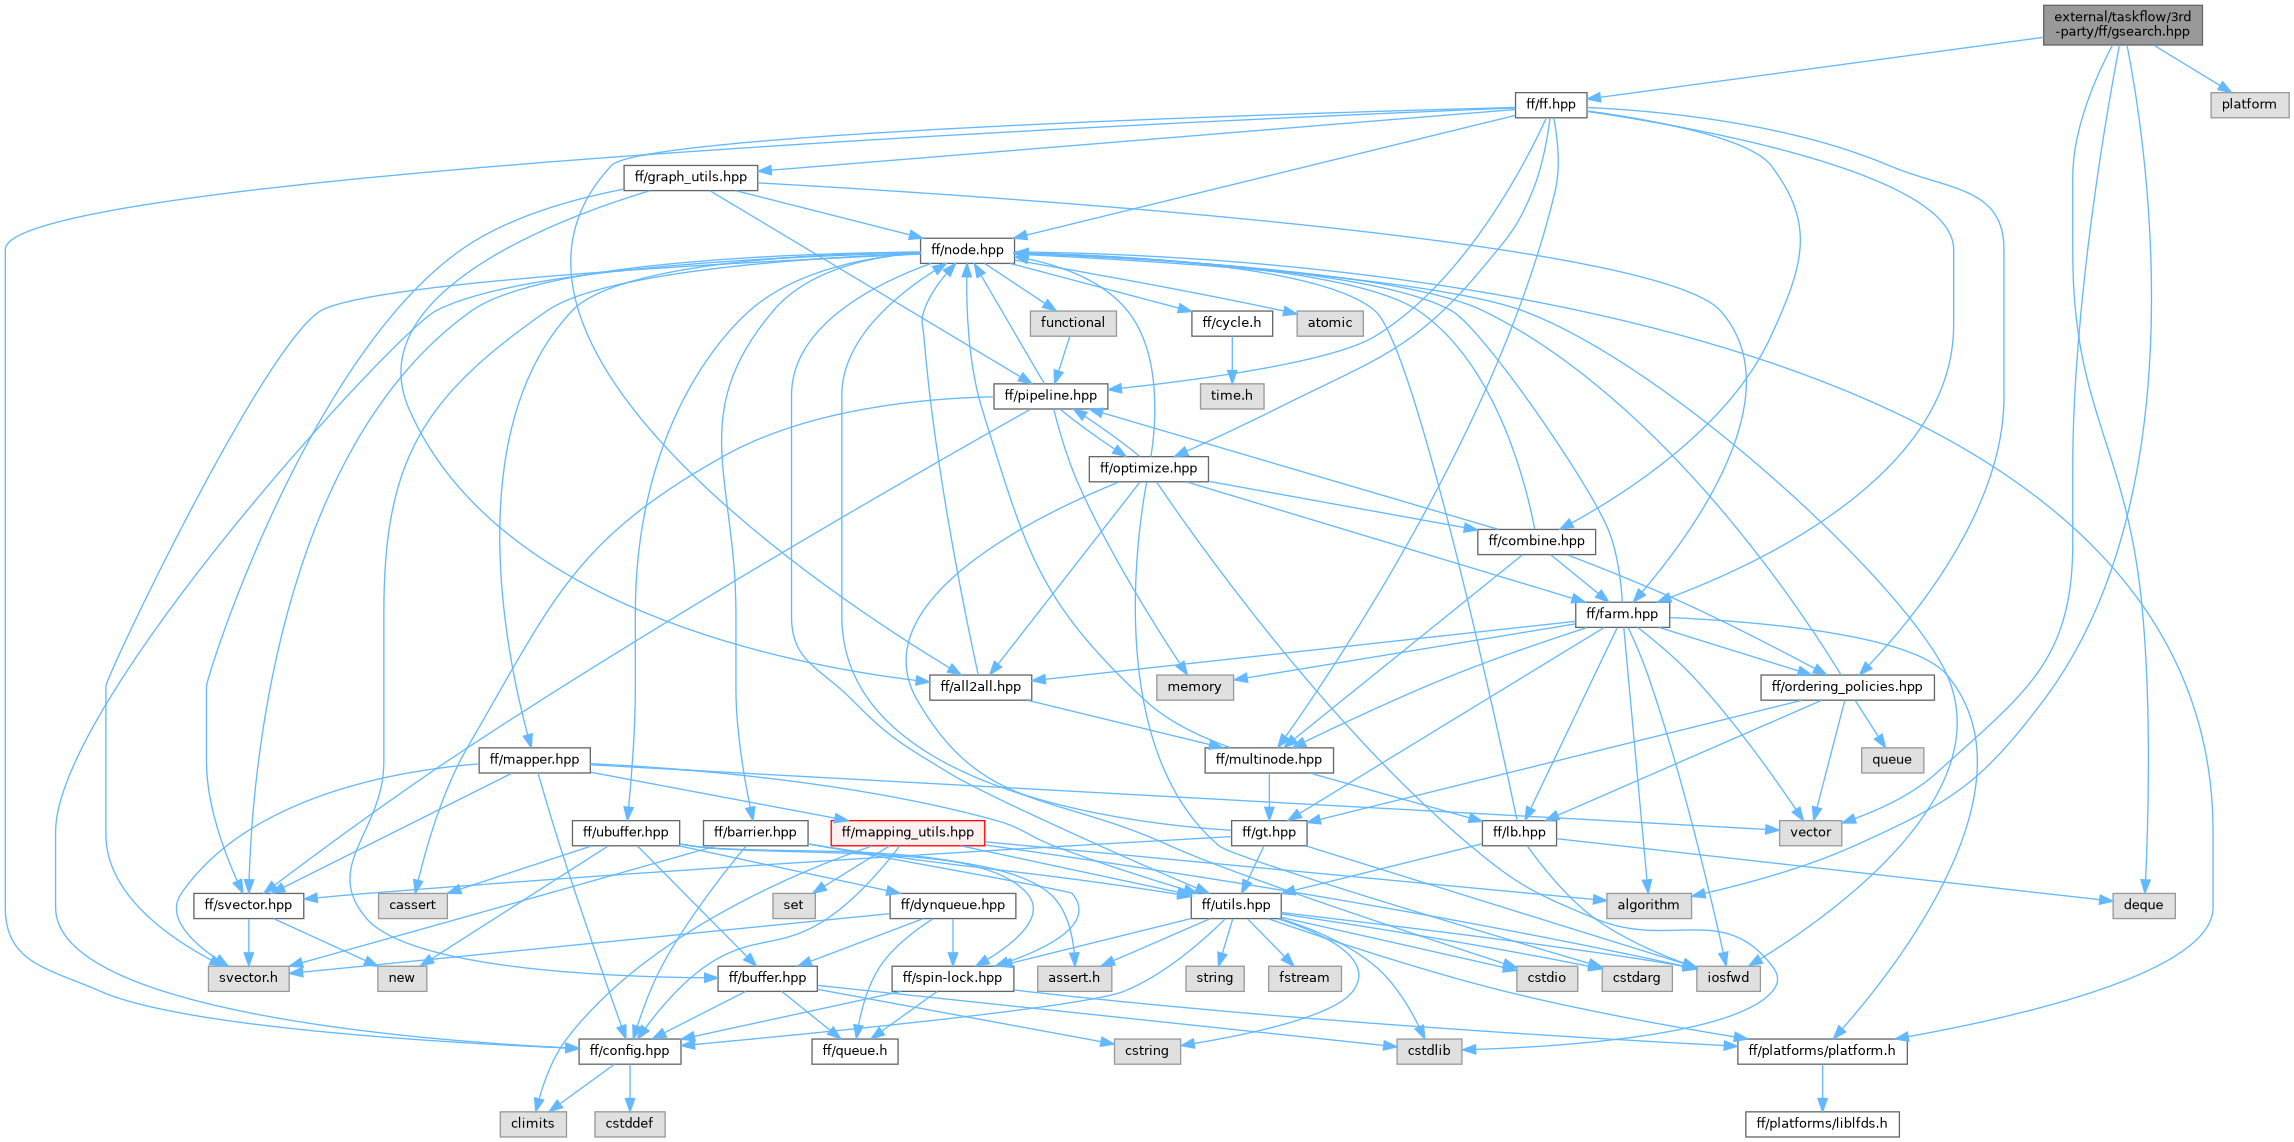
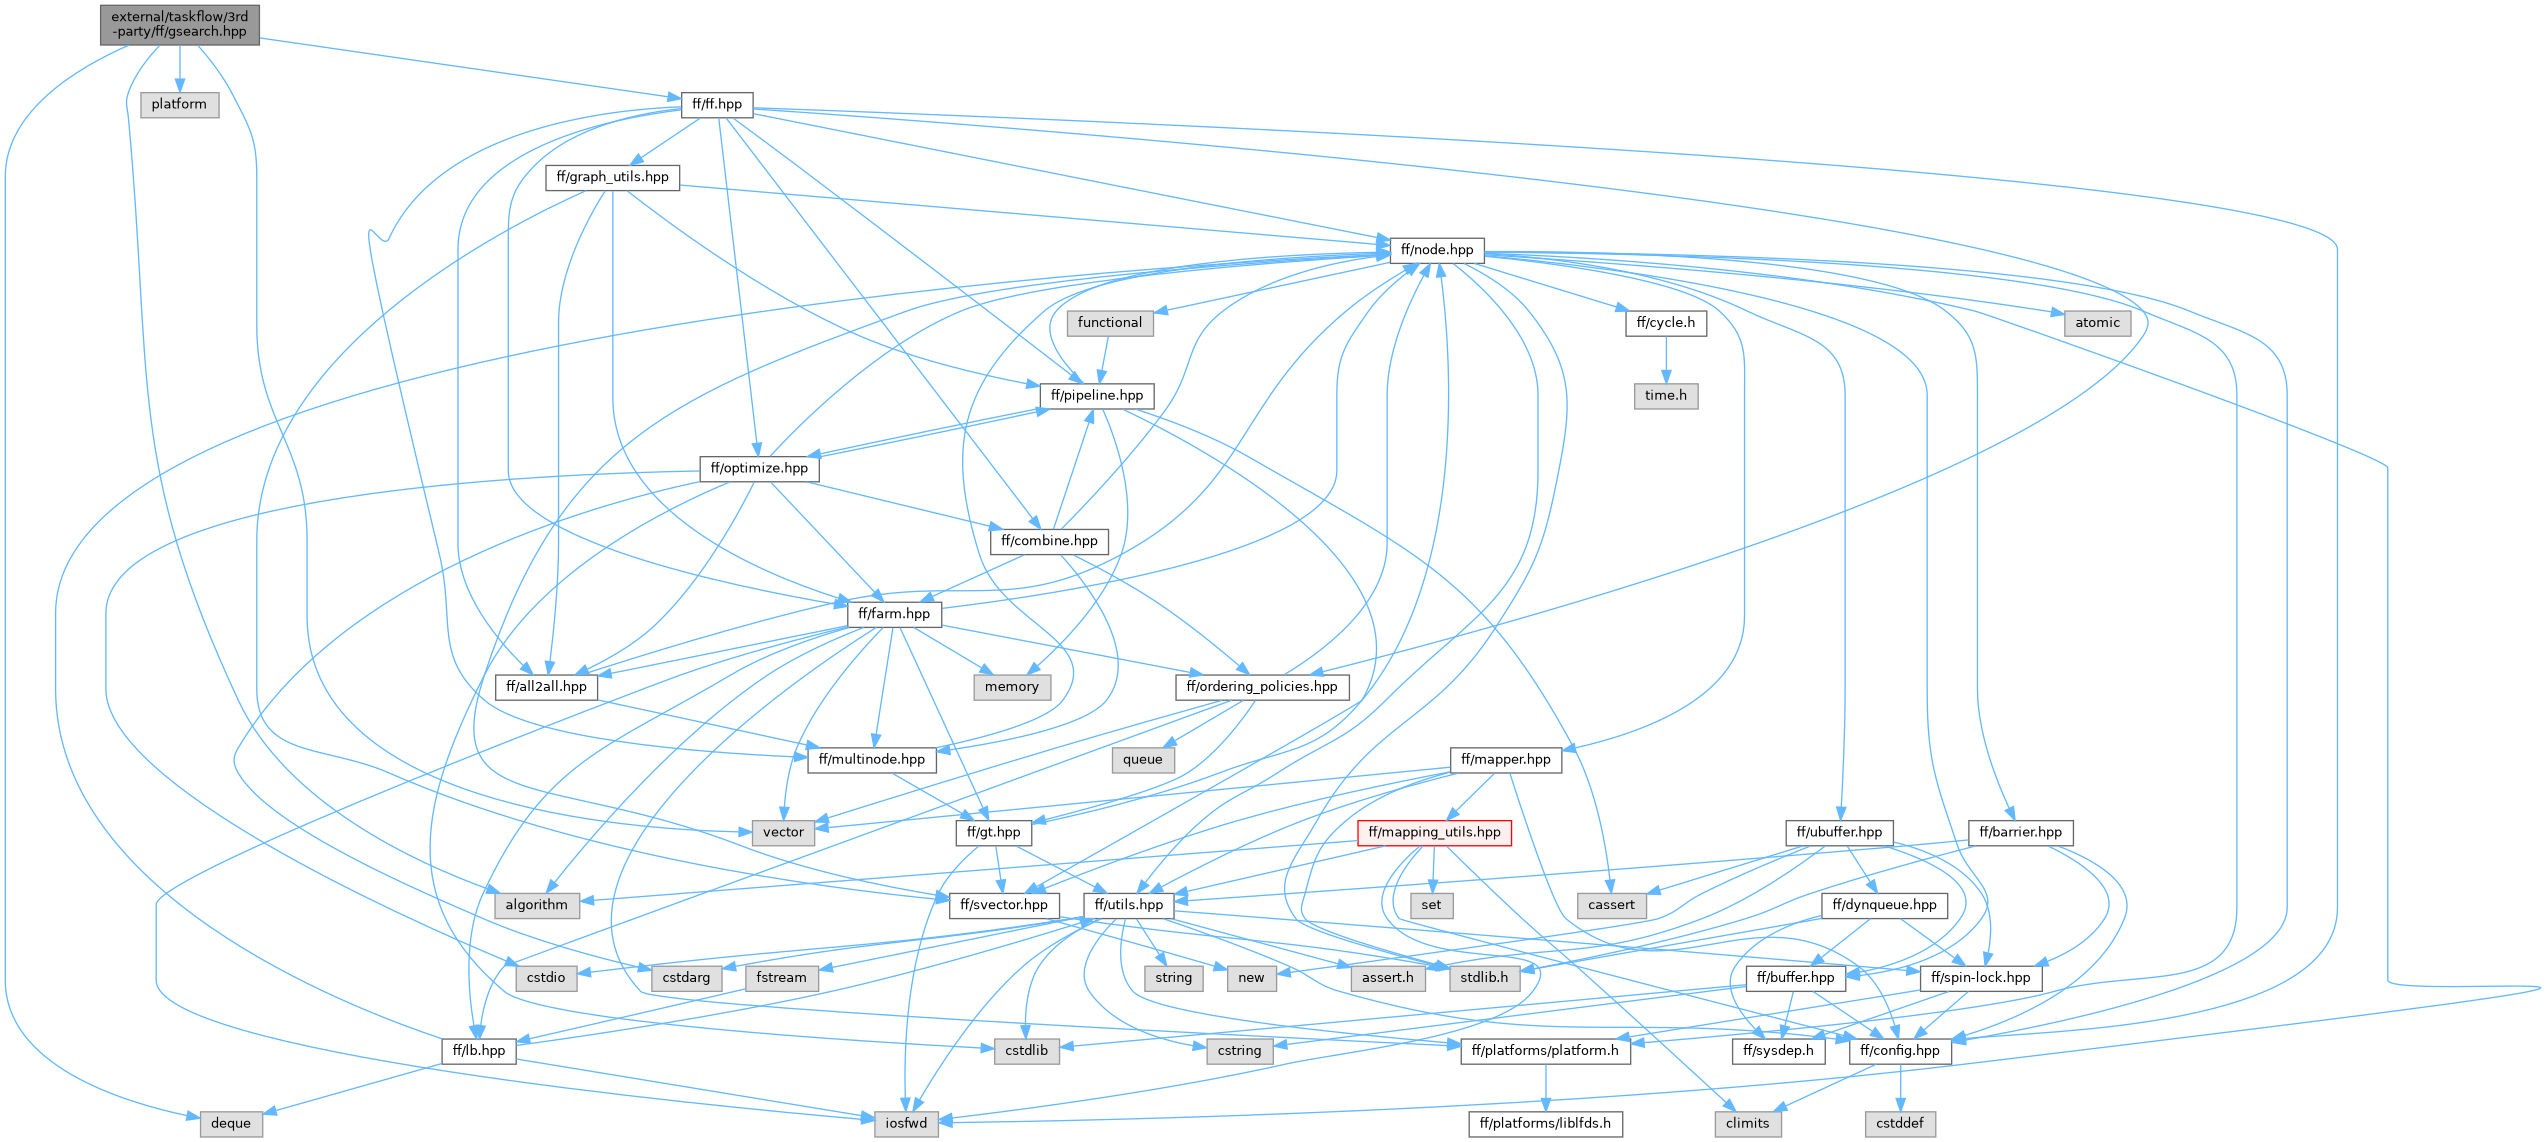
edge "ff/multinode.hpp" -> "ff/lb.hpp": now "fstream" -> "ff/lb.hpp"
node "svector.h": label "svector.h" -> "stdlib.h"
node "ff/queue.h": label "ff/queue.h" -> "ff/sysdep.h"
